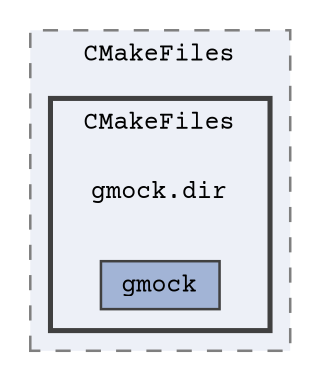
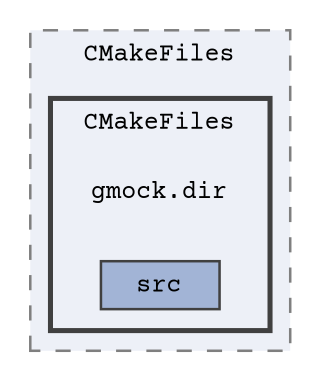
node "gmock": label "gmock" -> "src"
